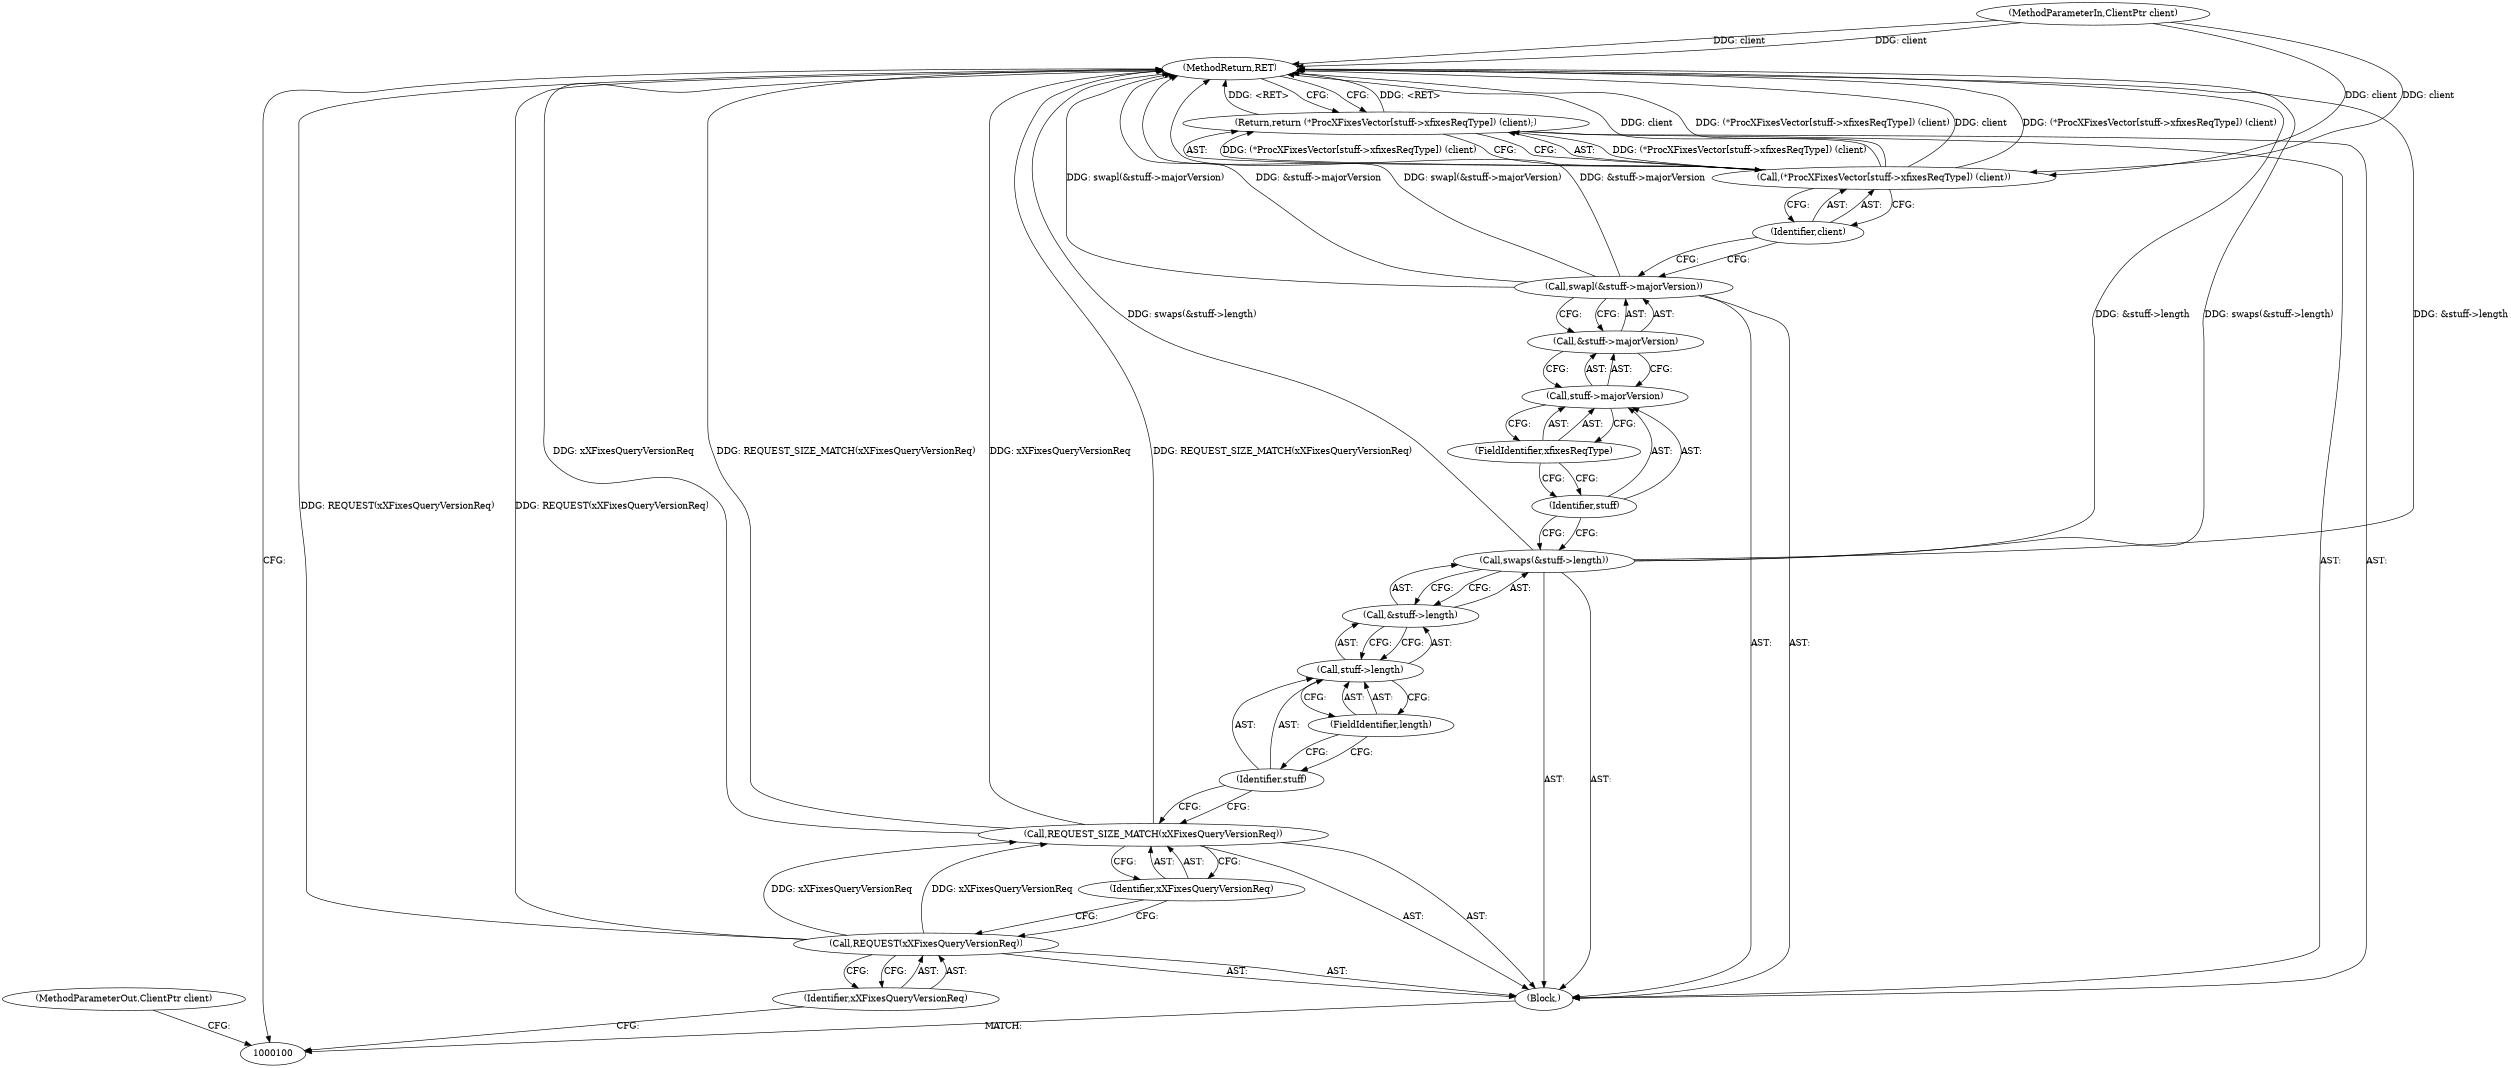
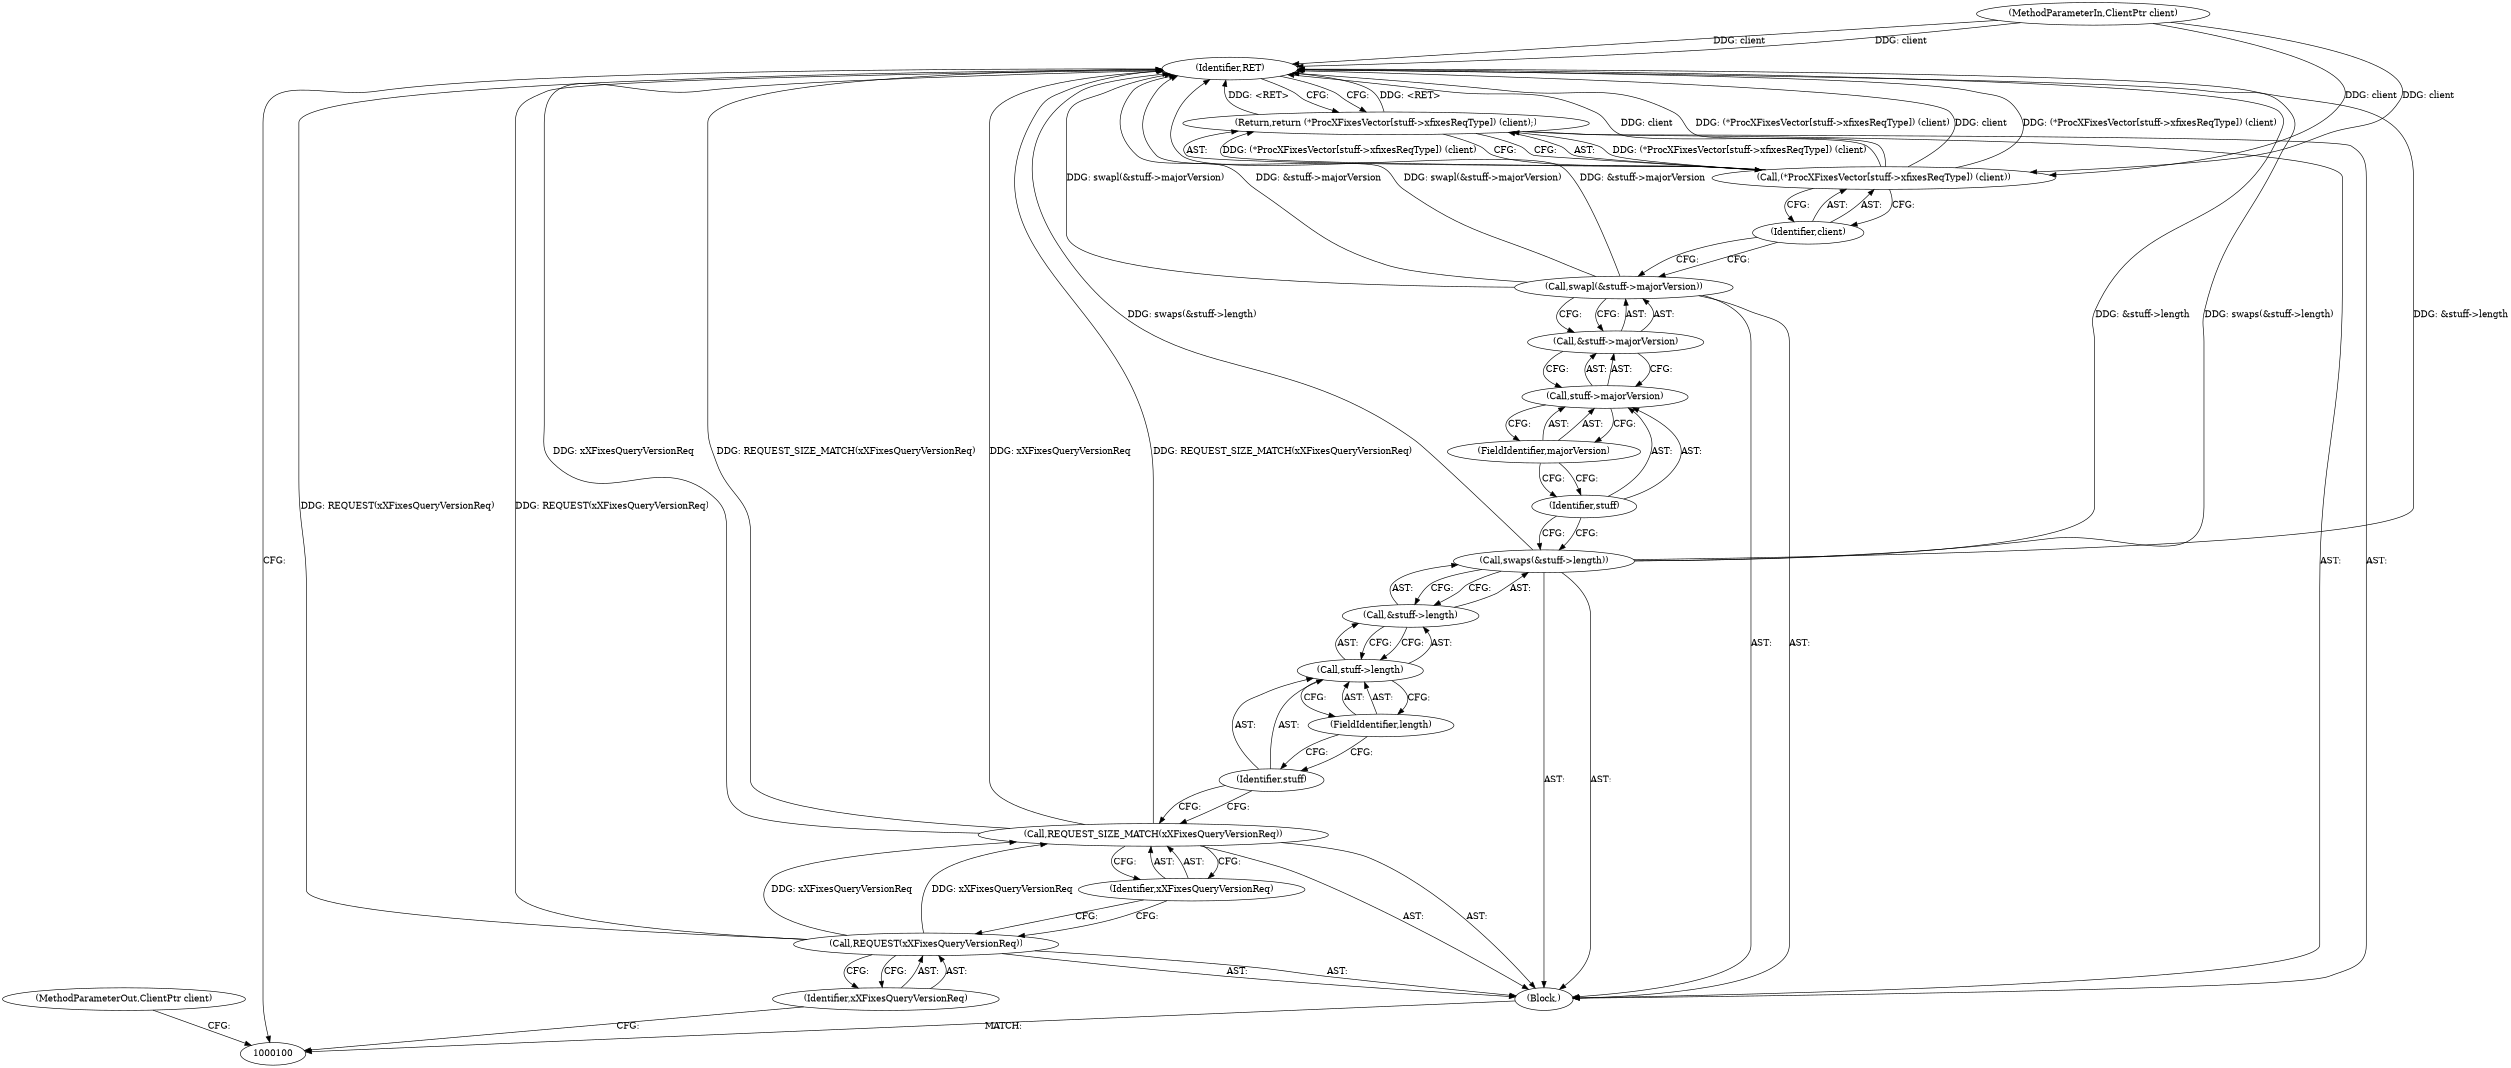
node "(MethodReturn,RET)": label "(MethodReturn,RET)" -> "(Identifier,RET)"
node "(FieldIdentifier,xfixesReqType)": label "(FieldIdentifier,xfixesReqType)" -> "(FieldIdentifier,majorVersion)"
